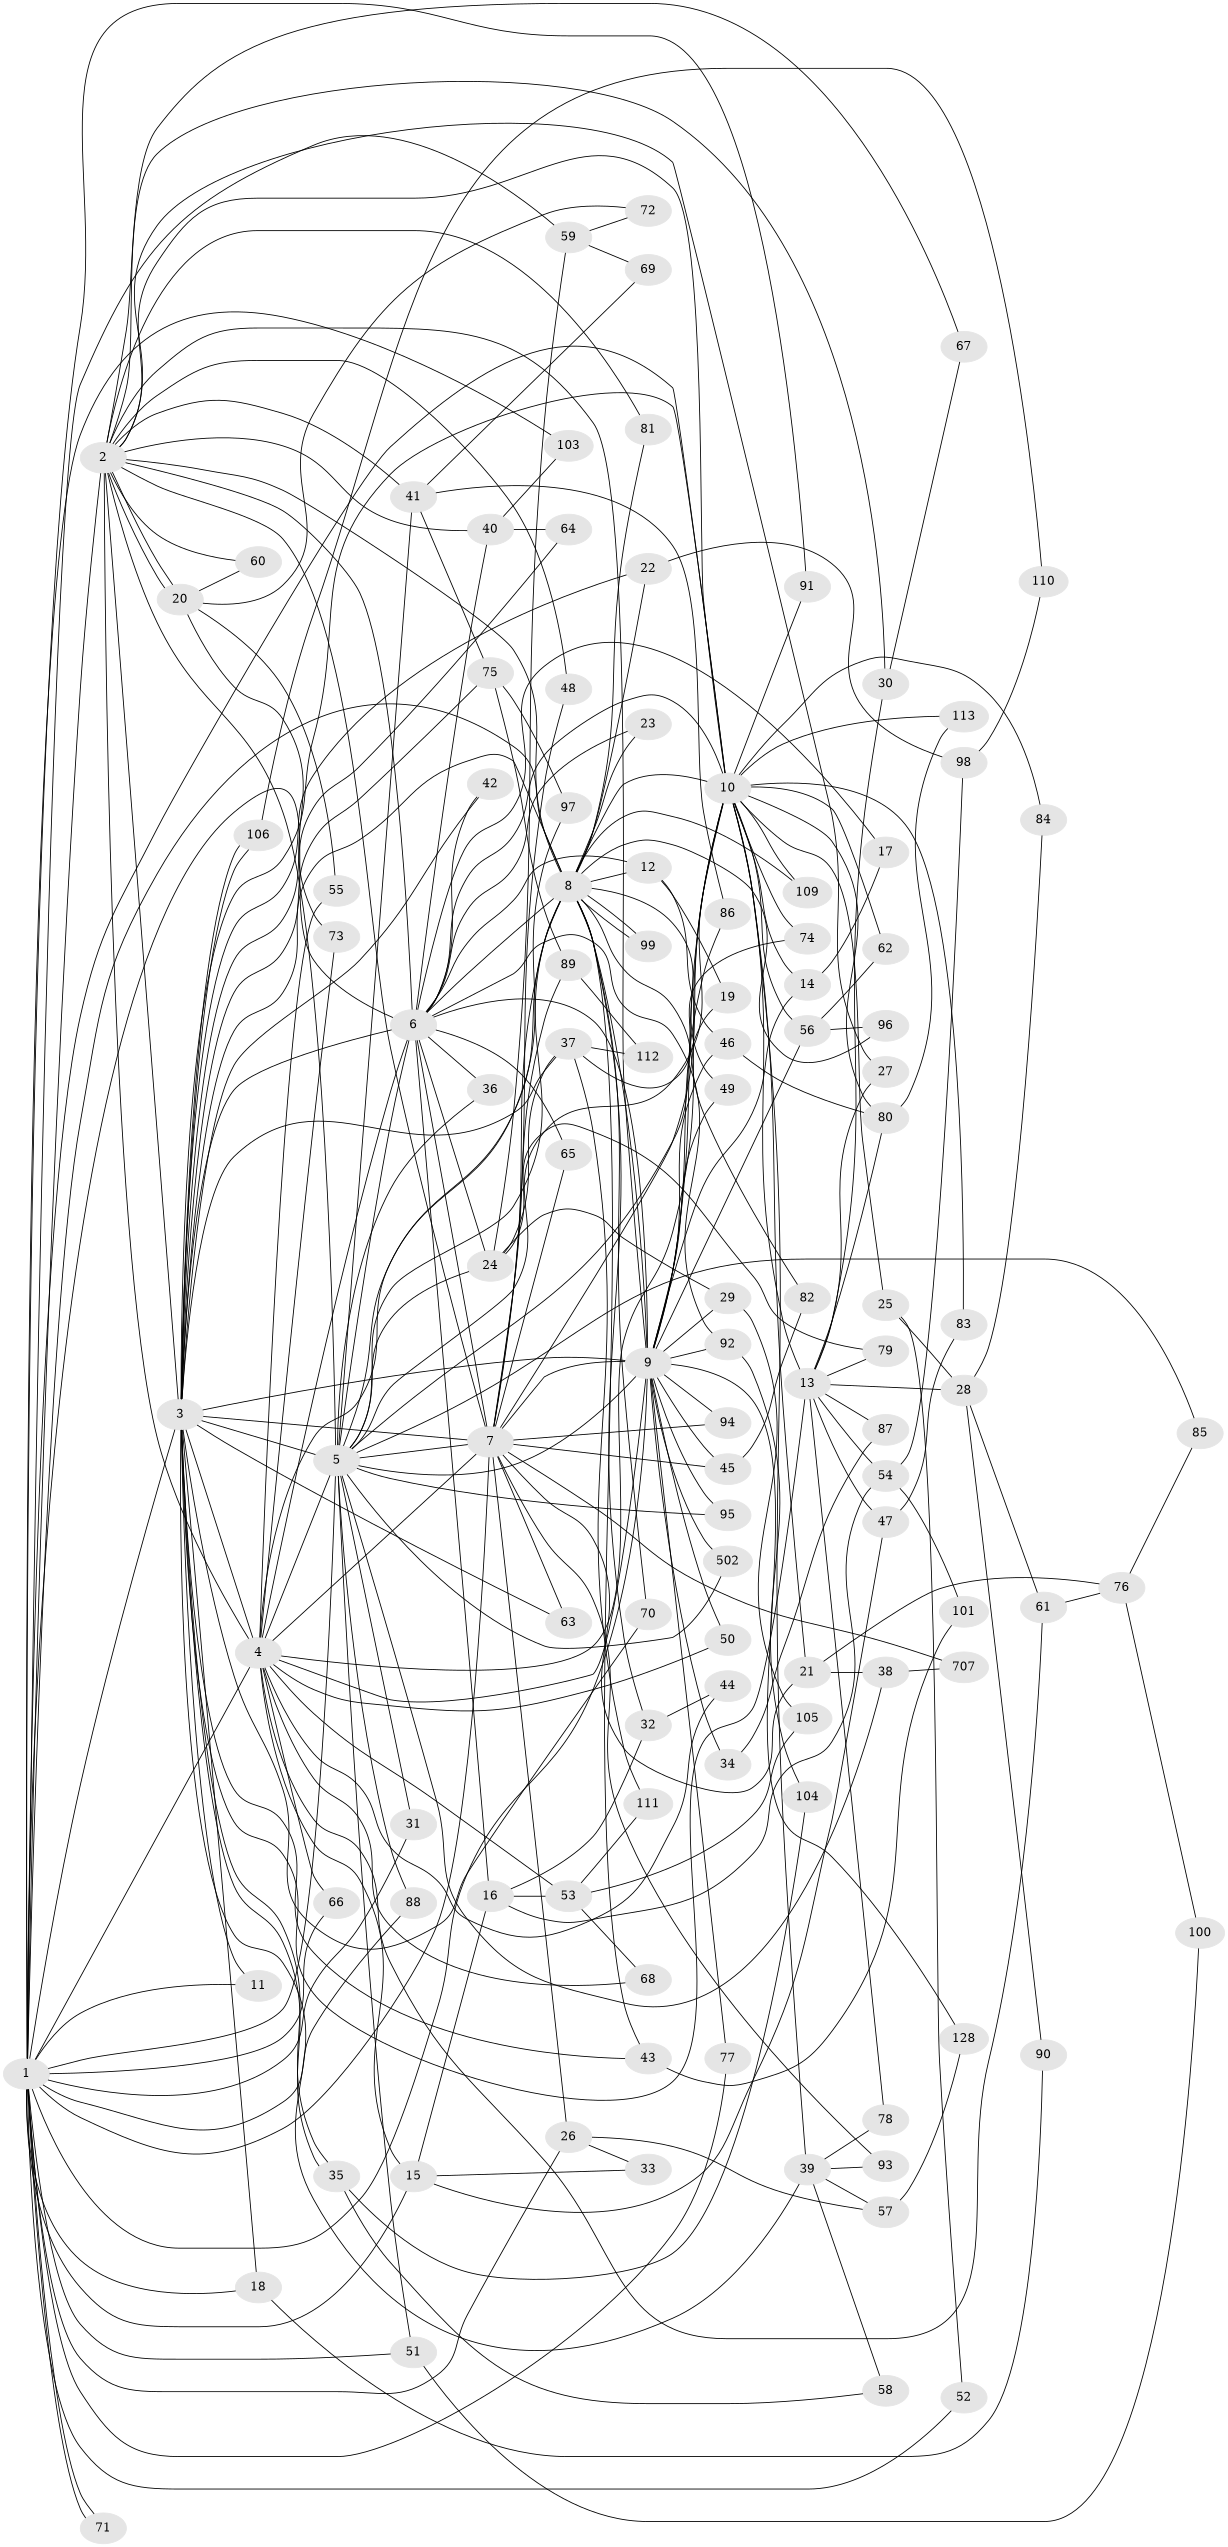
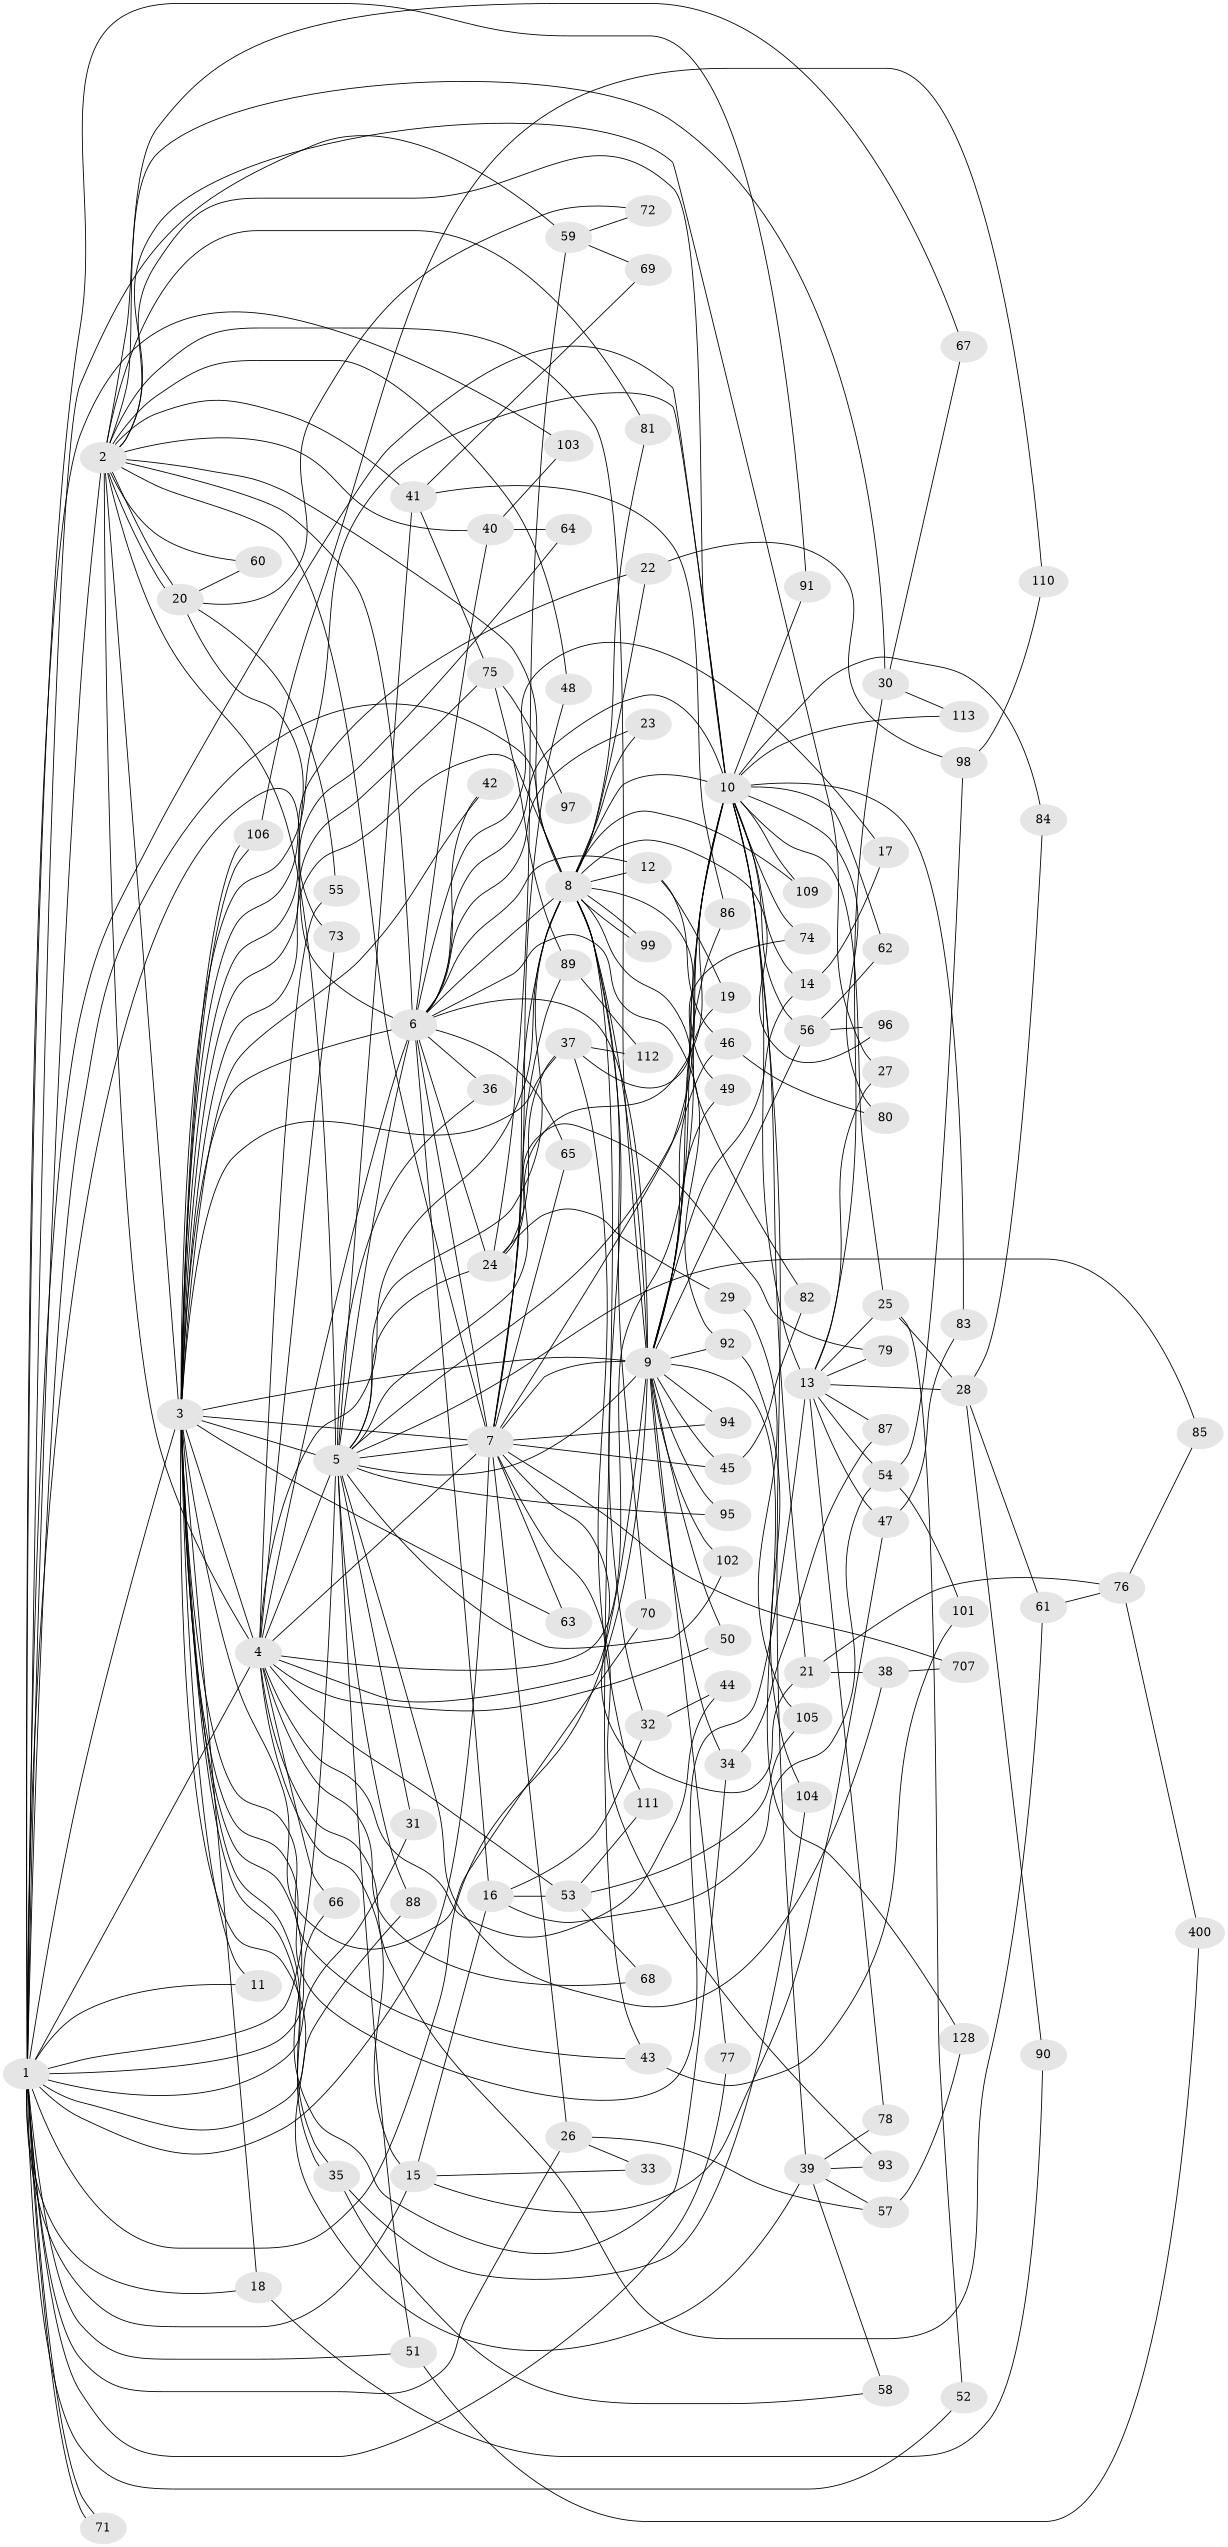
edge "113" -- "80": now "113" -- "30"
edge "97" -- "5": removed
edge "80" -- "13": now "25" -- "13"
edge "29" -- "9": removed
node "502": label "502" -> "102"
node "100": label "100" -> "400"
edge "3" -- "34": added
